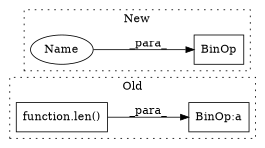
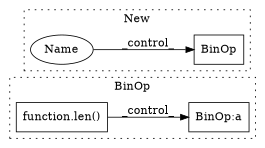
edge "Name" -> "BinOp": label "_para_" -> "_control_"
cluster "Old": label "Old" -> "BinOp"
edge "function.len()" -> "BinOp:a": label "_para_" -> "_control_"
